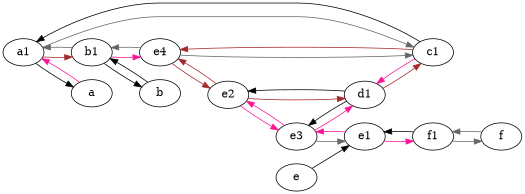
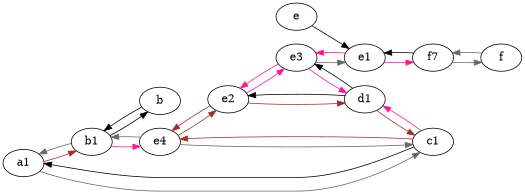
node "a": removed
node "f1": label "f1" -> "f7"
